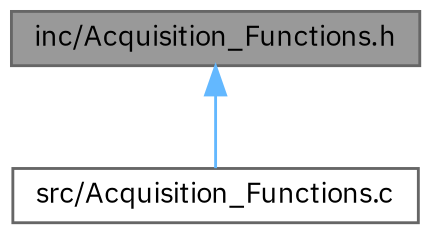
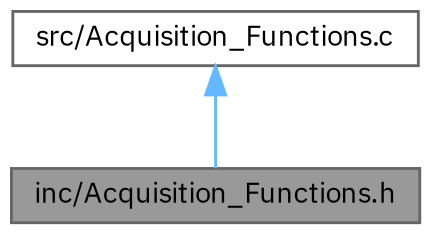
edge "src/Acquisition_Functions.c" -> "inc/Acquisition_Functions.h": reversed
